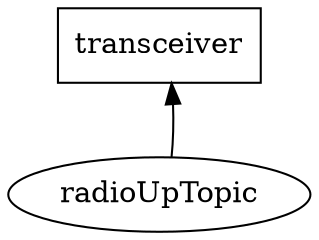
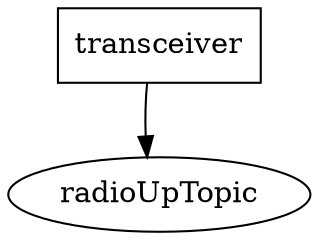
edge "radioUpTopic" -> "transceiver": reversed
